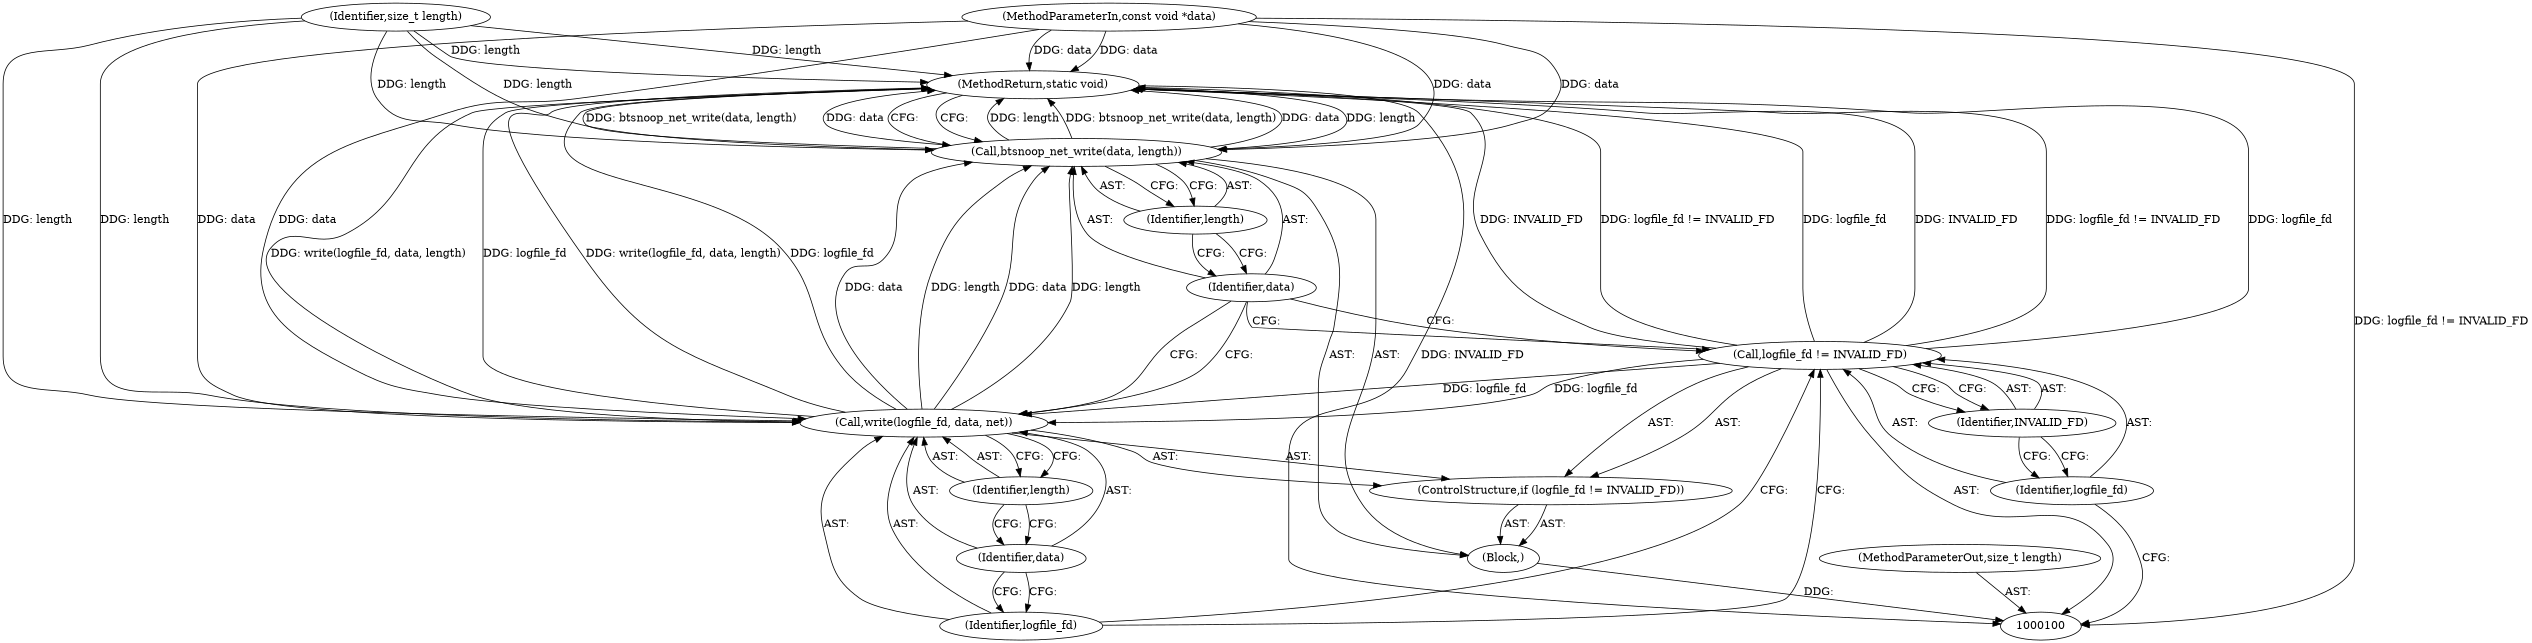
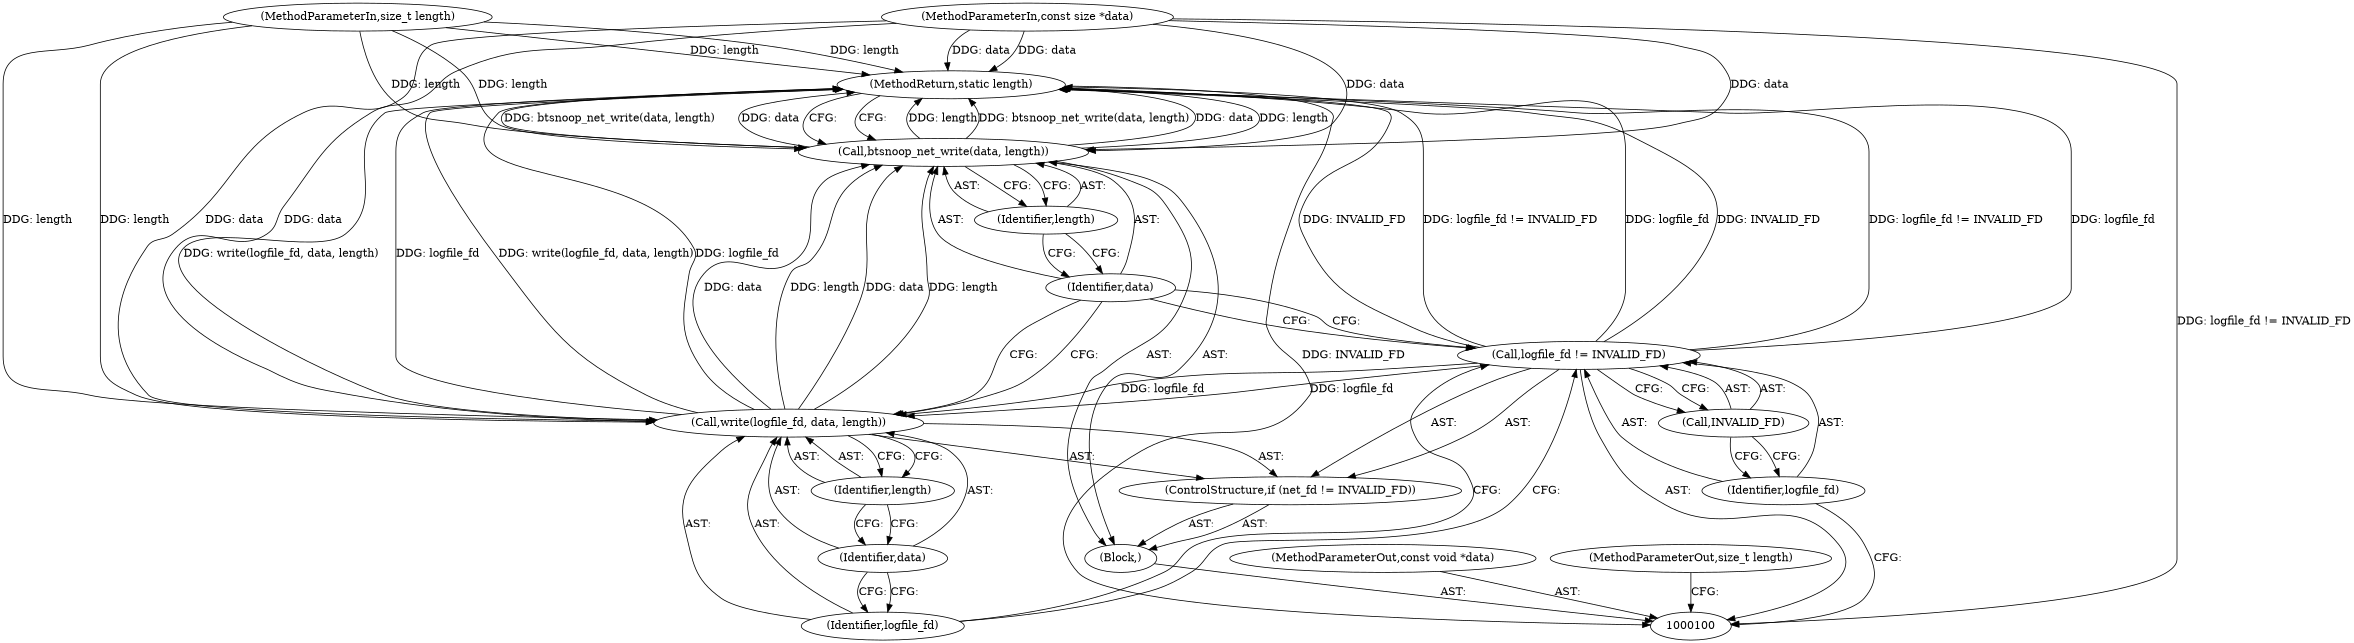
node "(Identifier,size_t length)": label "(Identifier,size_t length)" -> "(MethodParameterIn,size_t length)"
node "(MethodParameterIn,const void *data)": label "(MethodParameterIn,const void *data)" -> "(MethodParameterIn,const size *data)"
node "(MethodReturn,static void)": label "(MethodReturn,static void)" -> "(MethodReturn,static length)"
node "(Call,write(logfile_fd, data, net))": label "(Call,write(logfile_fd, data, net))" -> "(Call,write(logfile_fd, data, length))"
node "(Identifier,INVALID_FD)": label "(Identifier,INVALID_FD)" -> "(Call,INVALID_FD)"
node "(ControlStructure,if (logfile_fd != INVALID_FD))": label "(ControlStructure,if (logfile_fd != INVALID_FD))" -> "(ControlStructure,if (net_fd != INVALID_FD))"
node "(MethodParameterOut,const void *data)": added
edge "(Block,)" -> "1000100": label "DDG: " -> "AST: "
edge "(MethodParameterOut,size_t length)" -> "1000100": label "AST: " -> "CFG: "
